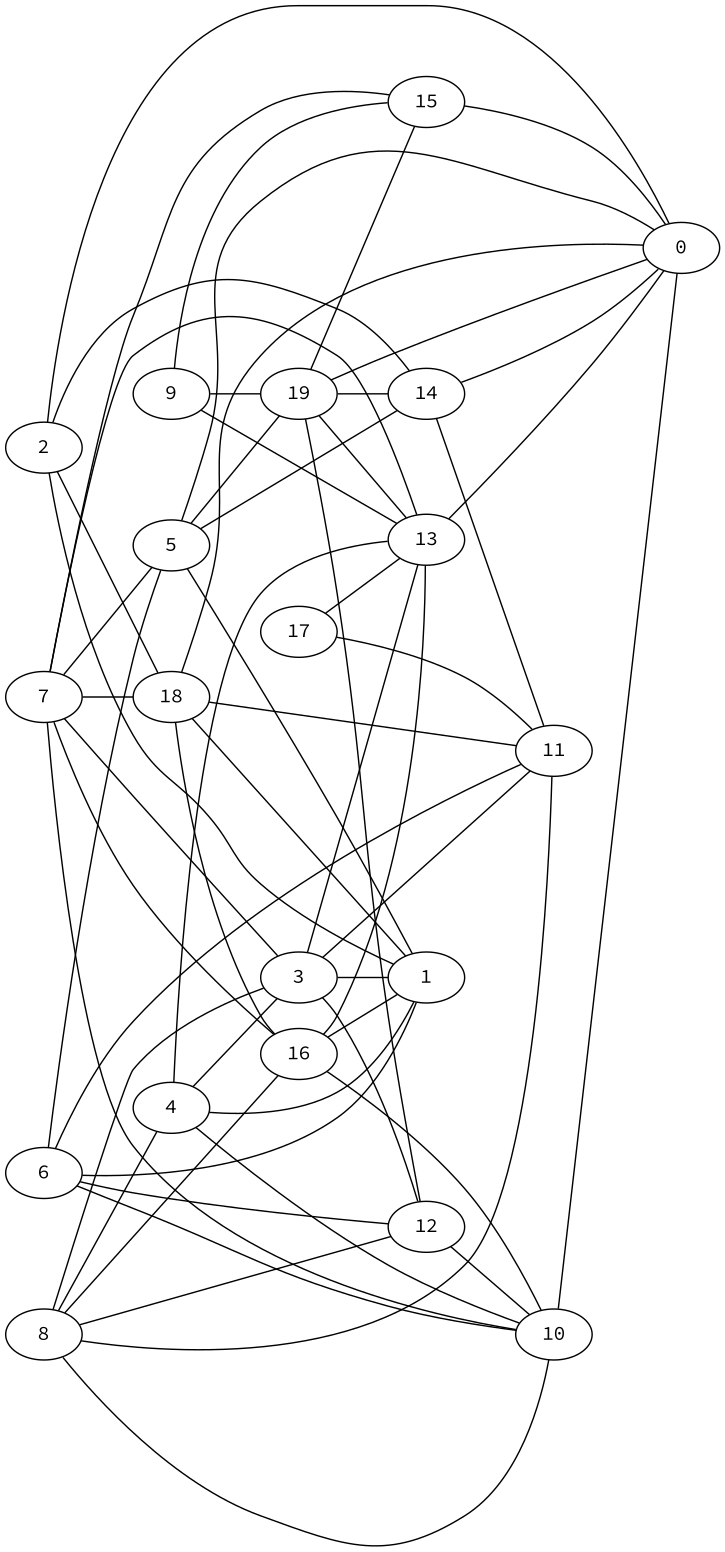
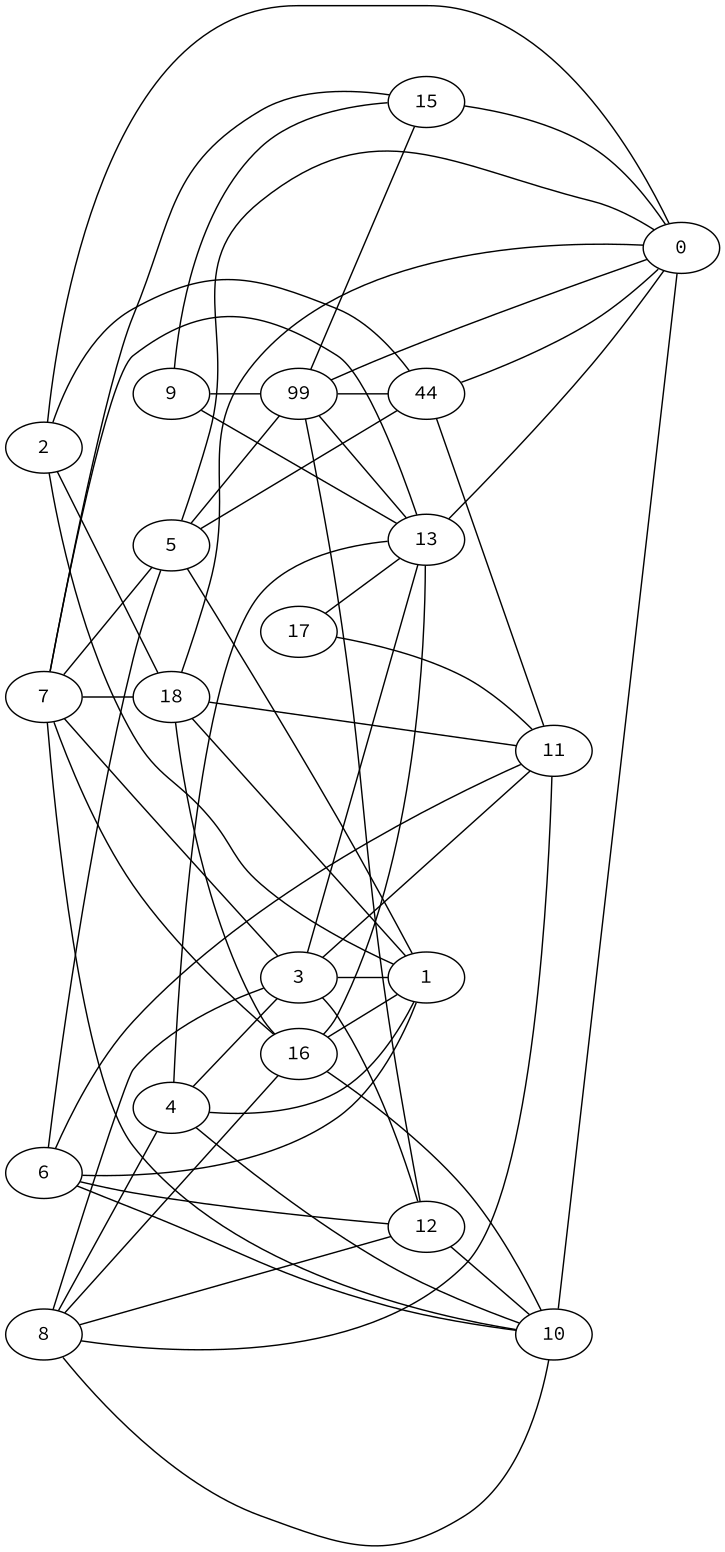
node "19": label "19" -> "99"
node "14": label "14" -> "44"
